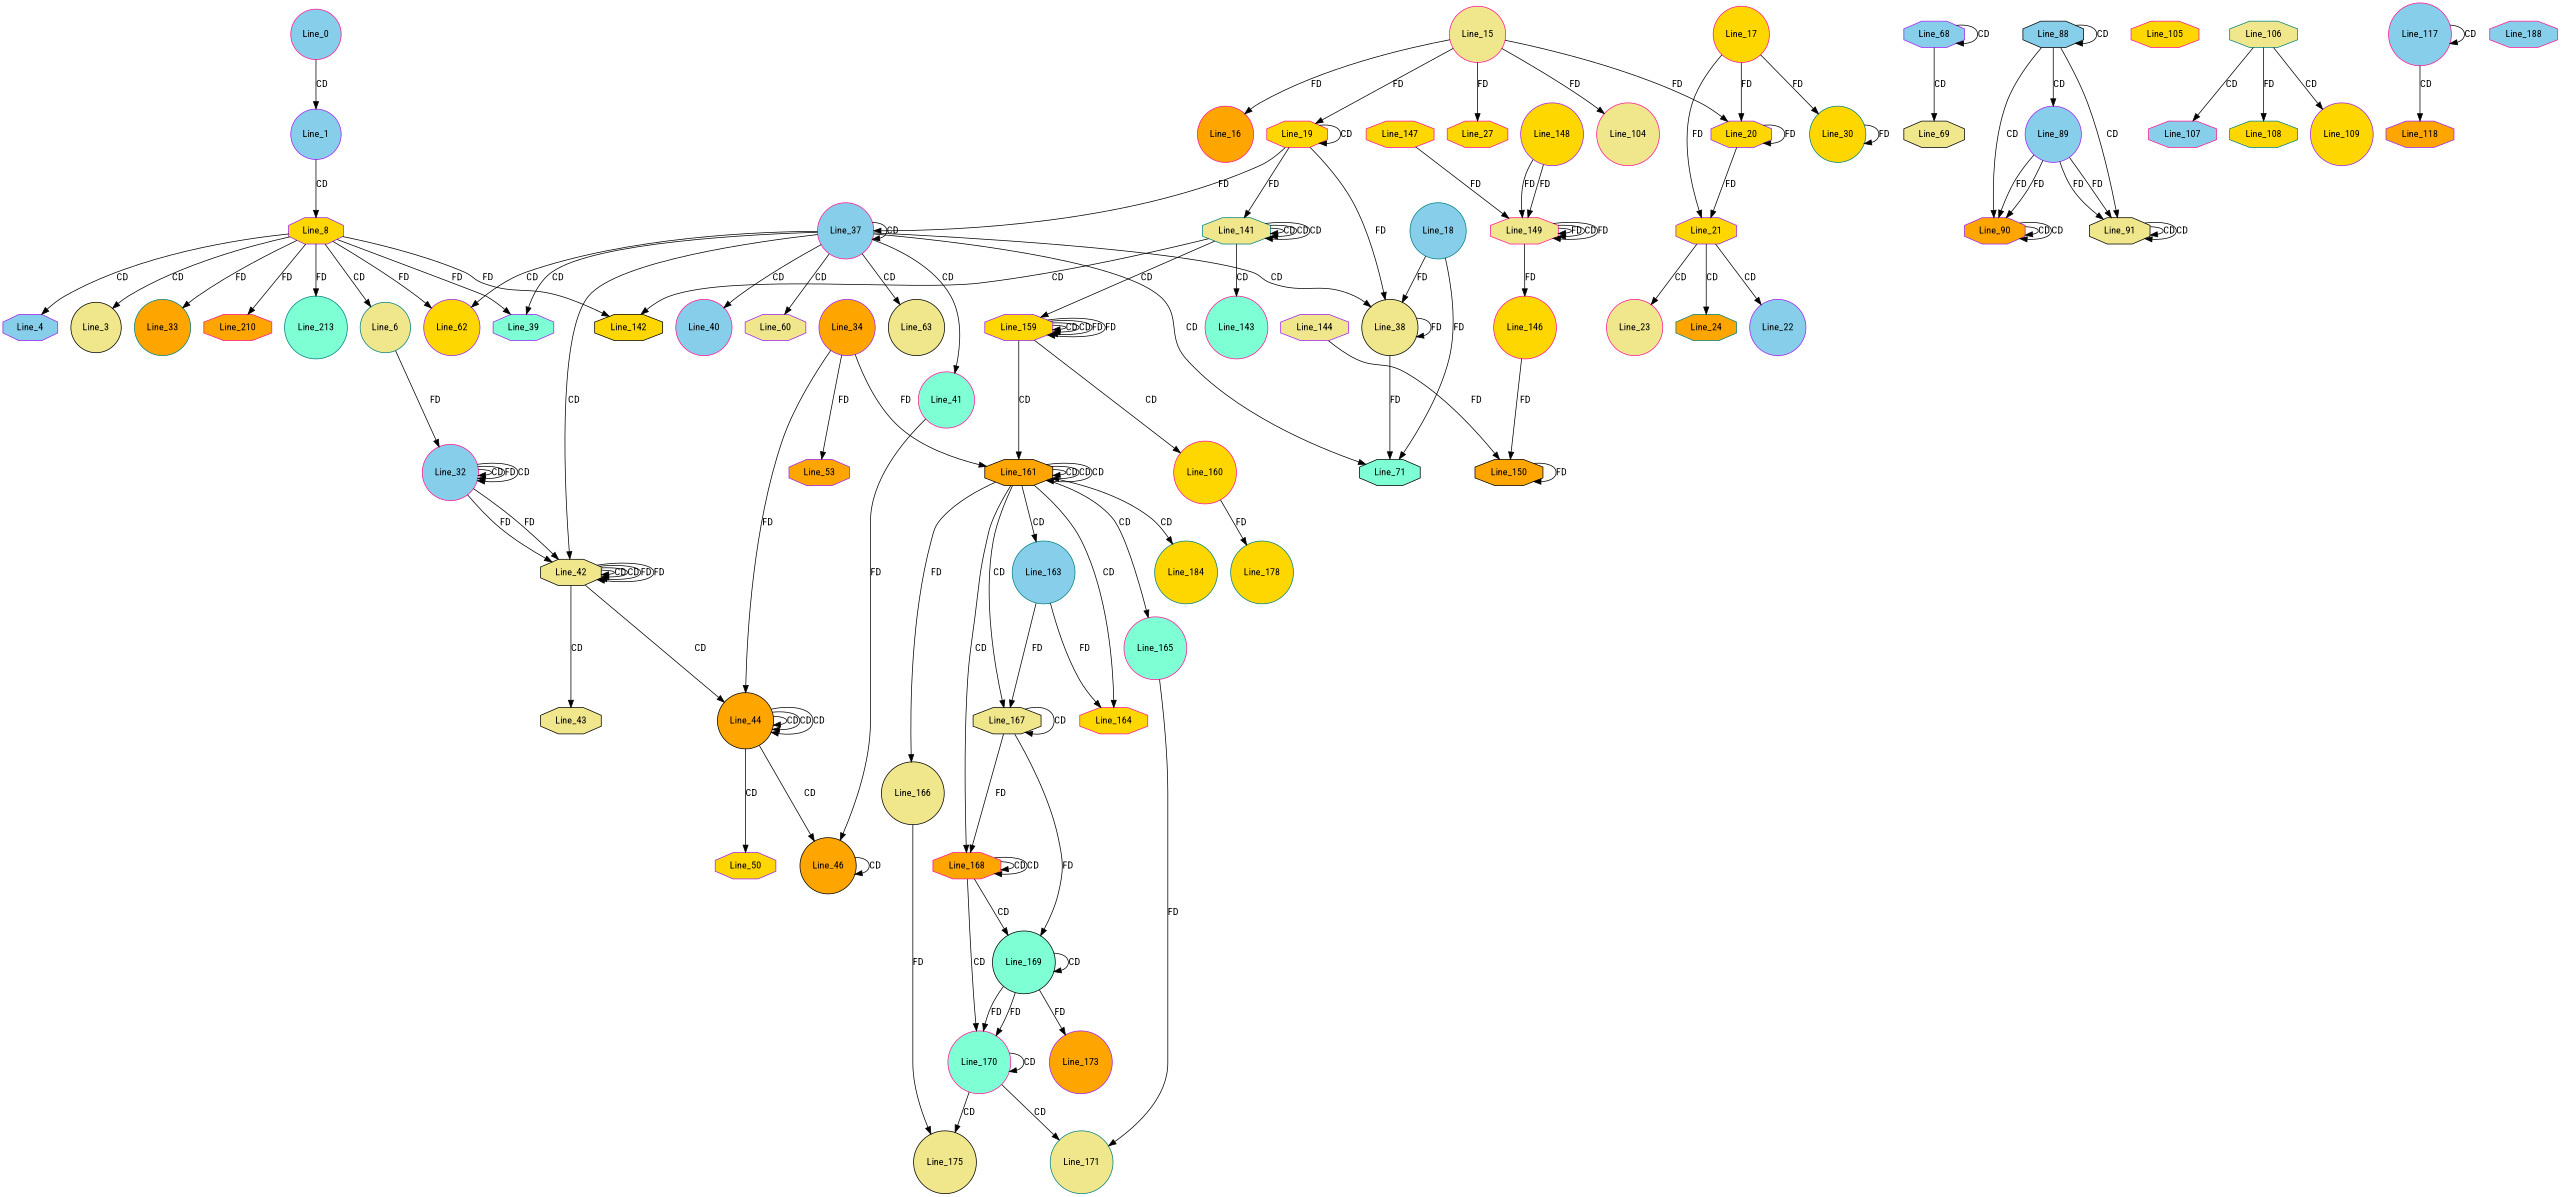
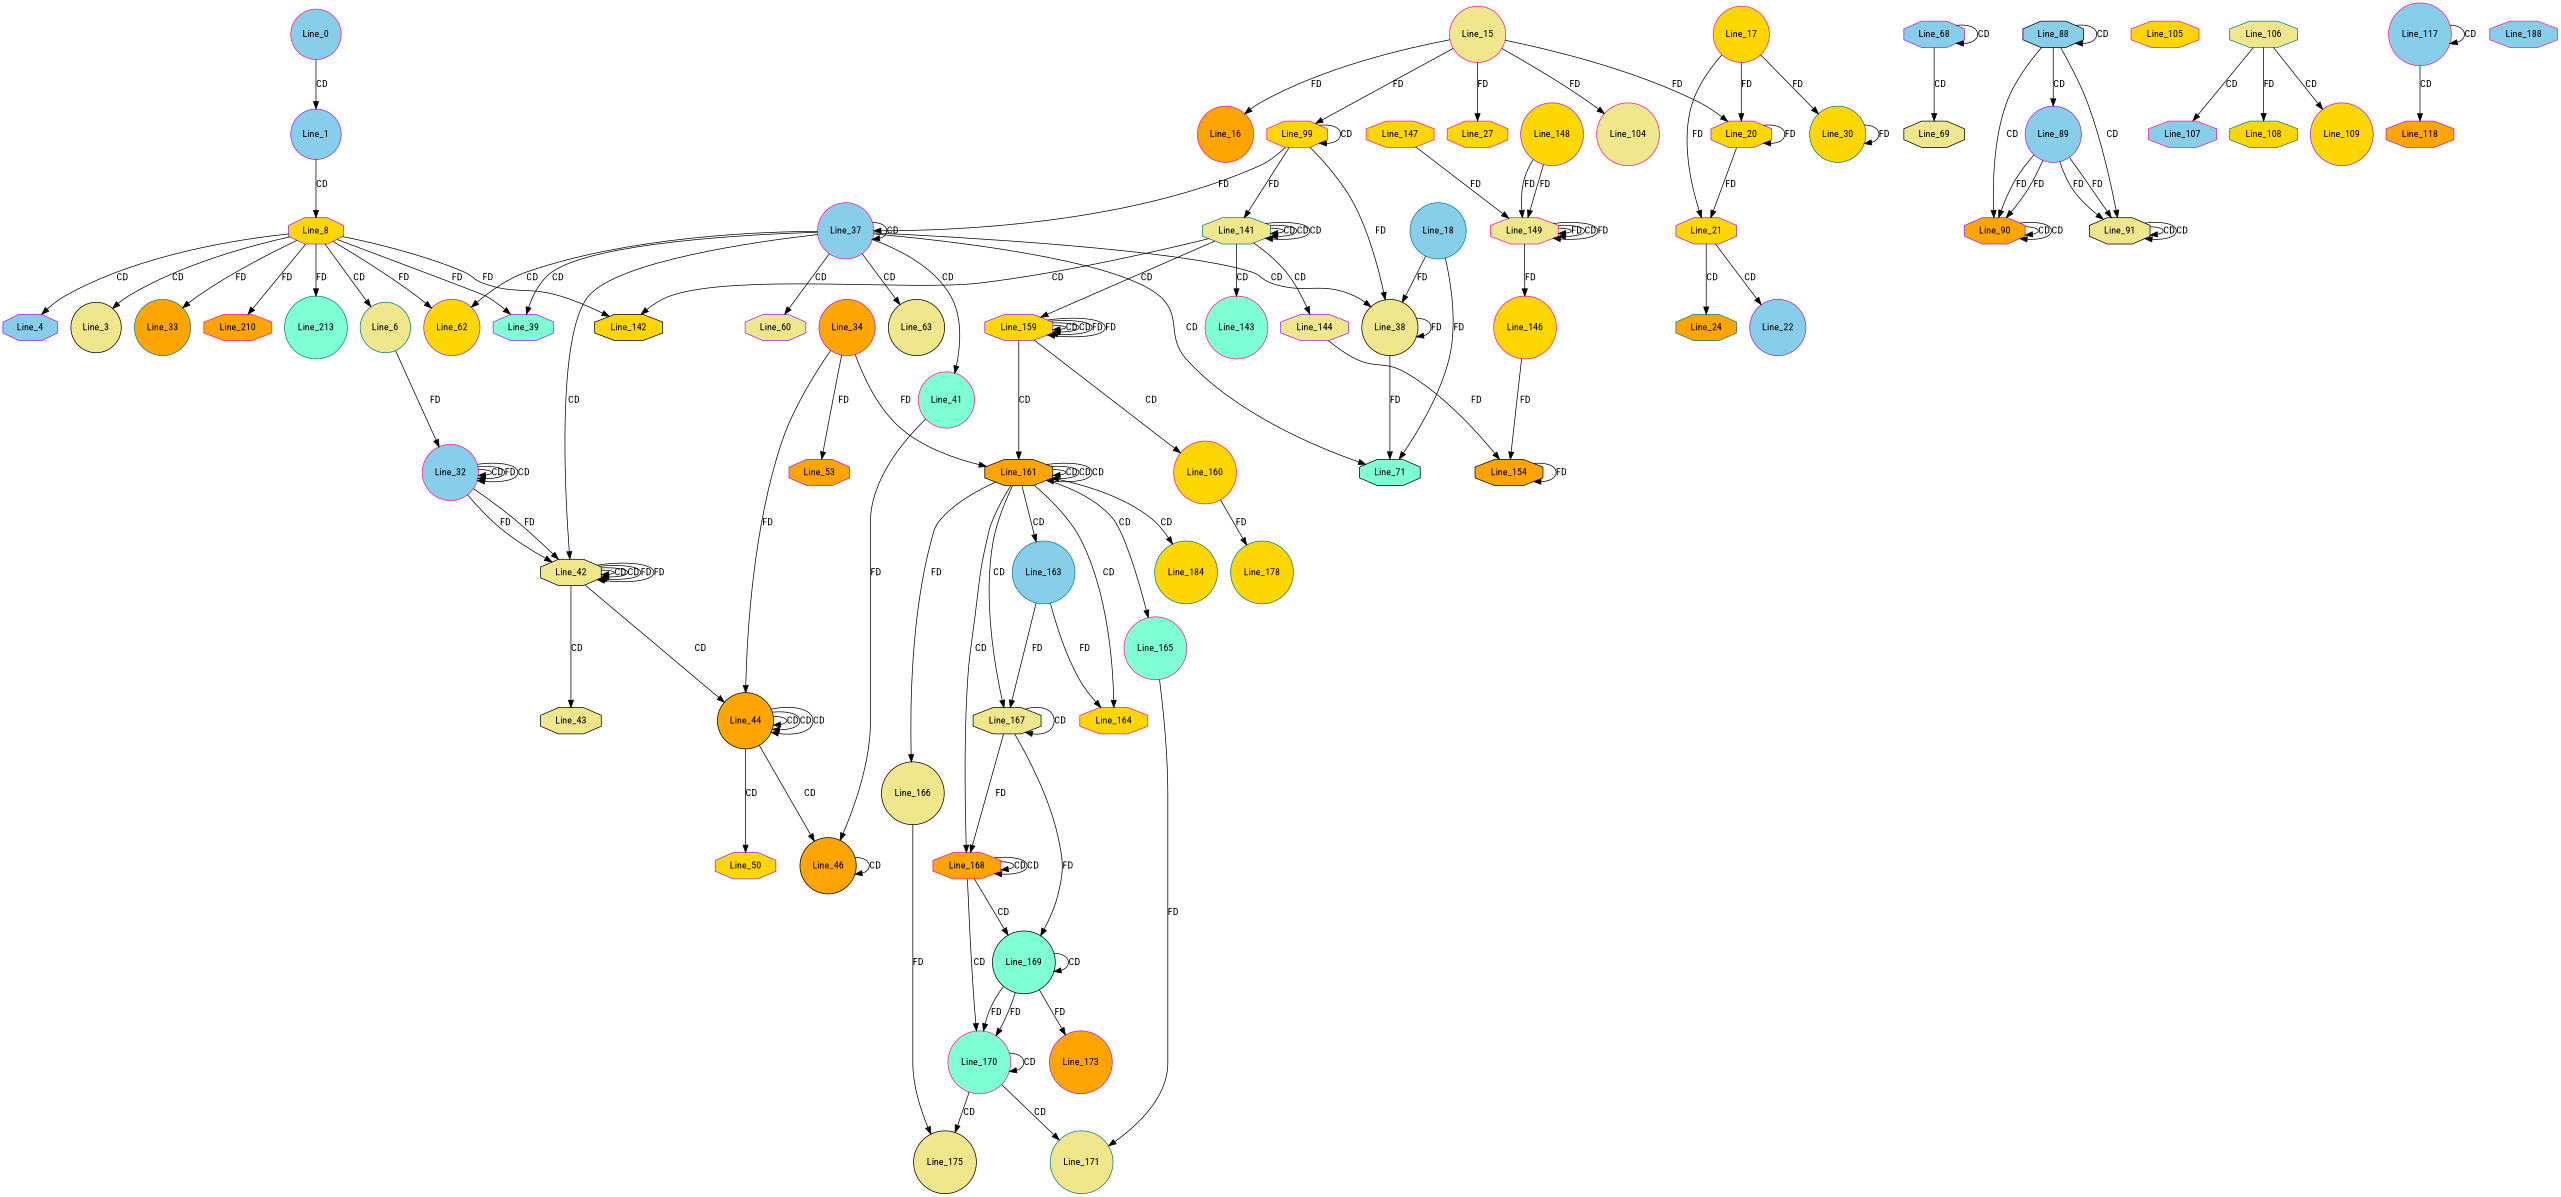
node "Line_19": label "Line_19" -> "Line_99"
edge "Line_141" -> "Line_144": added, label "CD"
node "Line_40": removed
node "Line_23": removed
node "Line_150": label "Line_150" -> "Line_154"
